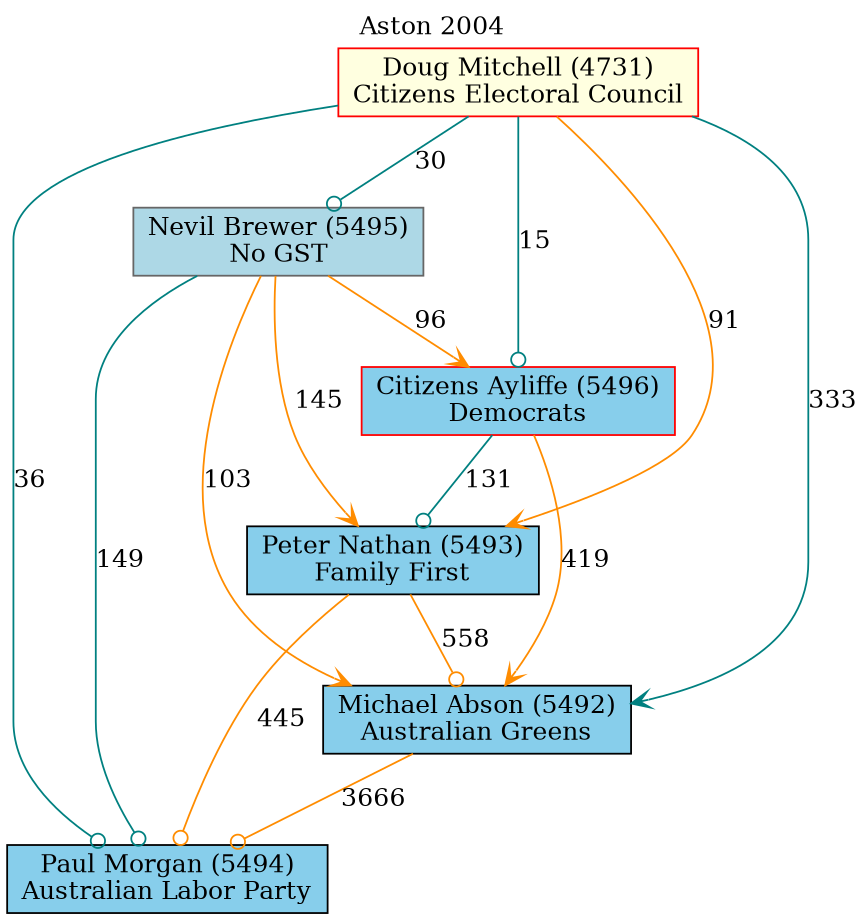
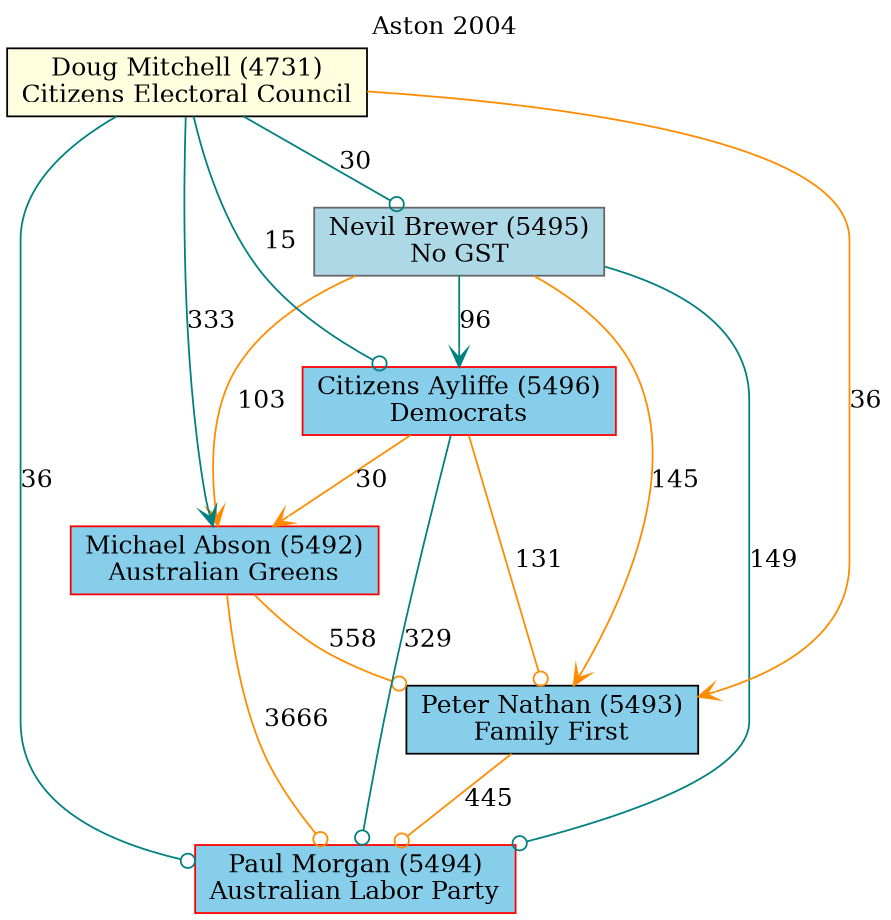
node "Doug Mitchell (4731) Citizens Electoral Council": color red -> black
edge "Nevil Brewer (5495) No GST" -> "Citizens Ayliffe (5496) Democrats": color darkorange -> teal
edge "Doug Mitchell (4731) Citizens Electoral Council" -> "Peter Nathan (5493) Family First": label "91" -> "36"
edge "Citizens Ayliffe (5496) Democrats" -> "Peter Nathan (5493) Family First": color teal -> darkorange
edge "Citizens Ayliffe (5496) Democrats" -> "Michael Abson (5492) Australian Greens": label "419" -> "30"
edge "Citizens Ayliffe (5496) Democrats" -> "Paul Morgan (5494) Australian Labor Party": added, label "329"
edge "Peter Nathan (5493) Family First" -> "Michael Abson (5492) Australian Greens": reversed
node "Michael Abson (5492) Australian Greens": color black -> red
node "Paul Morgan (5494) Australian Labor Party": color black -> red
